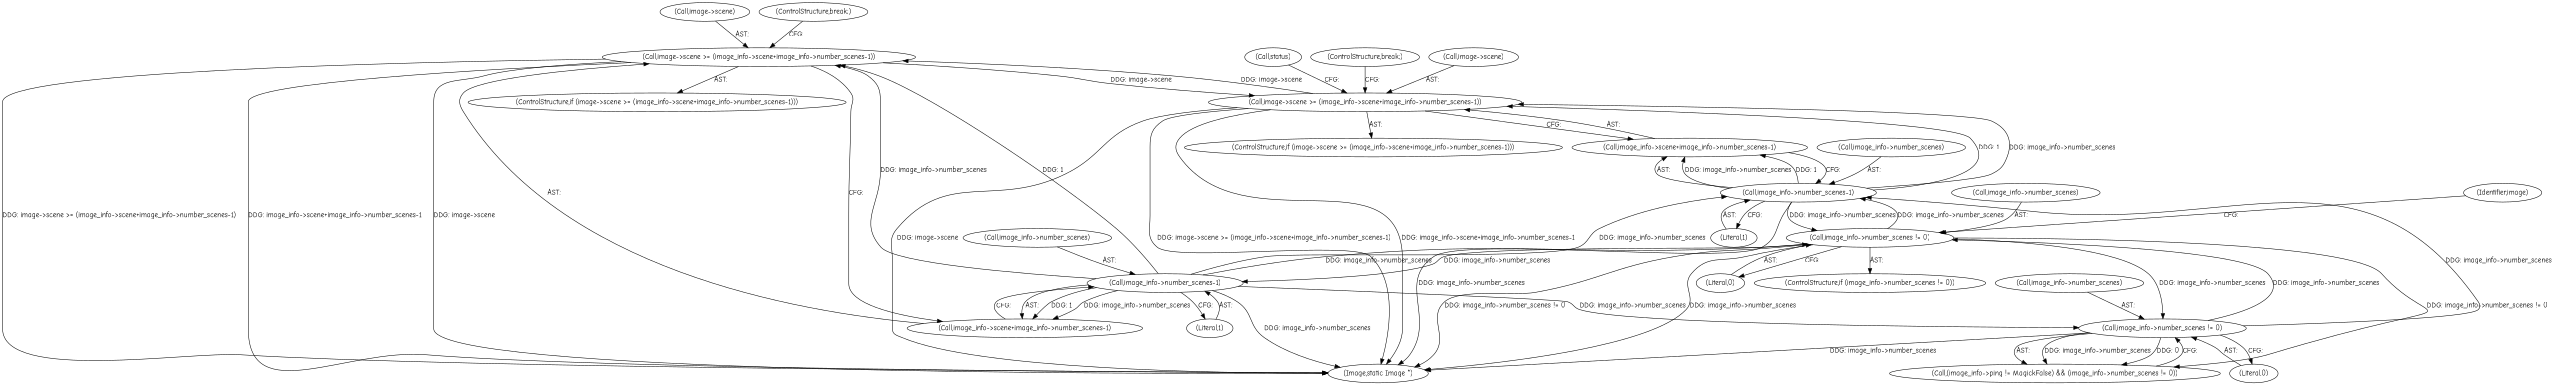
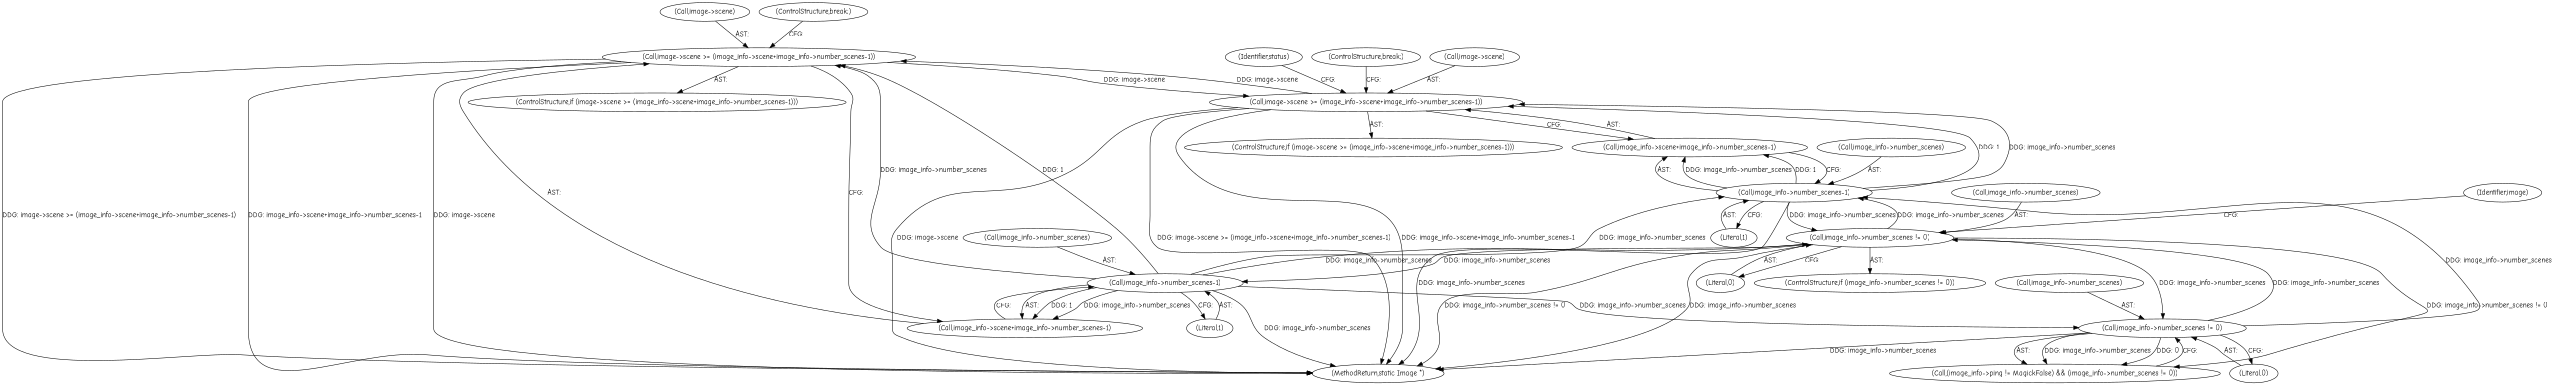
node "(Call,status)": label "(Call,status)" -> "(Identifier,status)"
node "(Image,static Image *)": label "(Image,static Image *)" -> "(MethodReturn,static Image *)"
